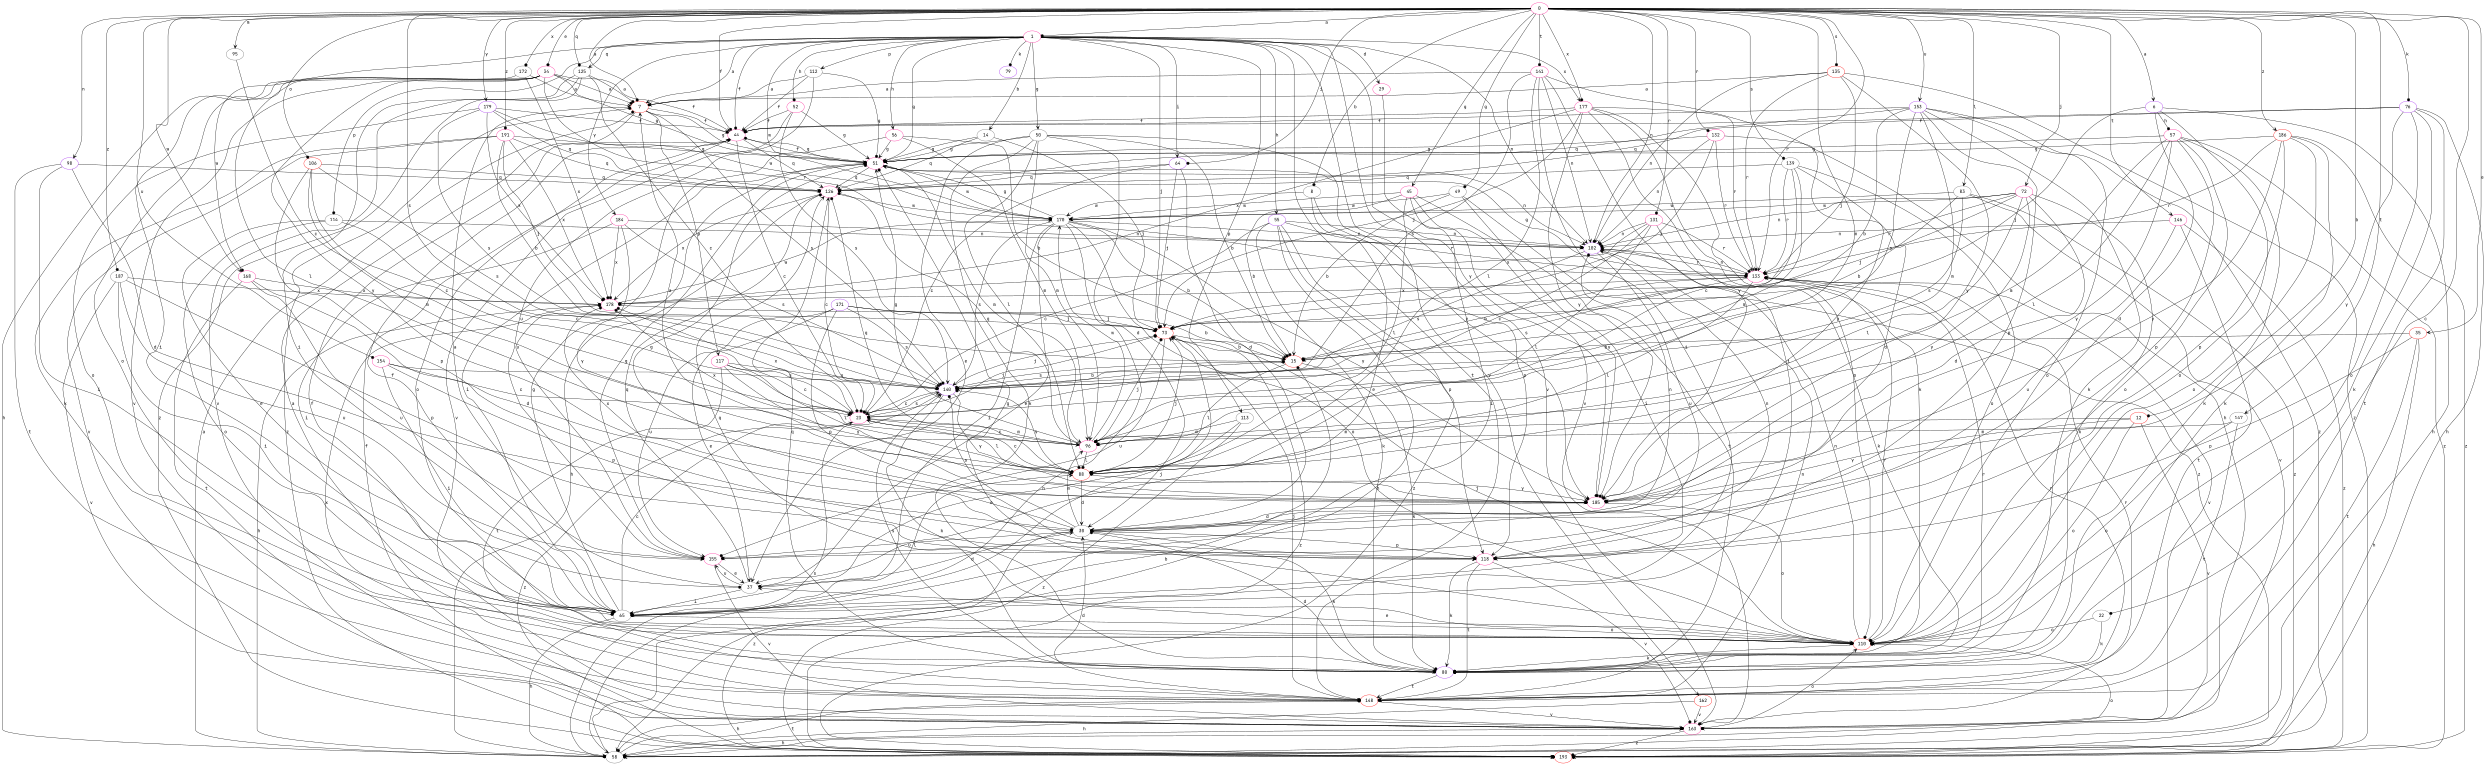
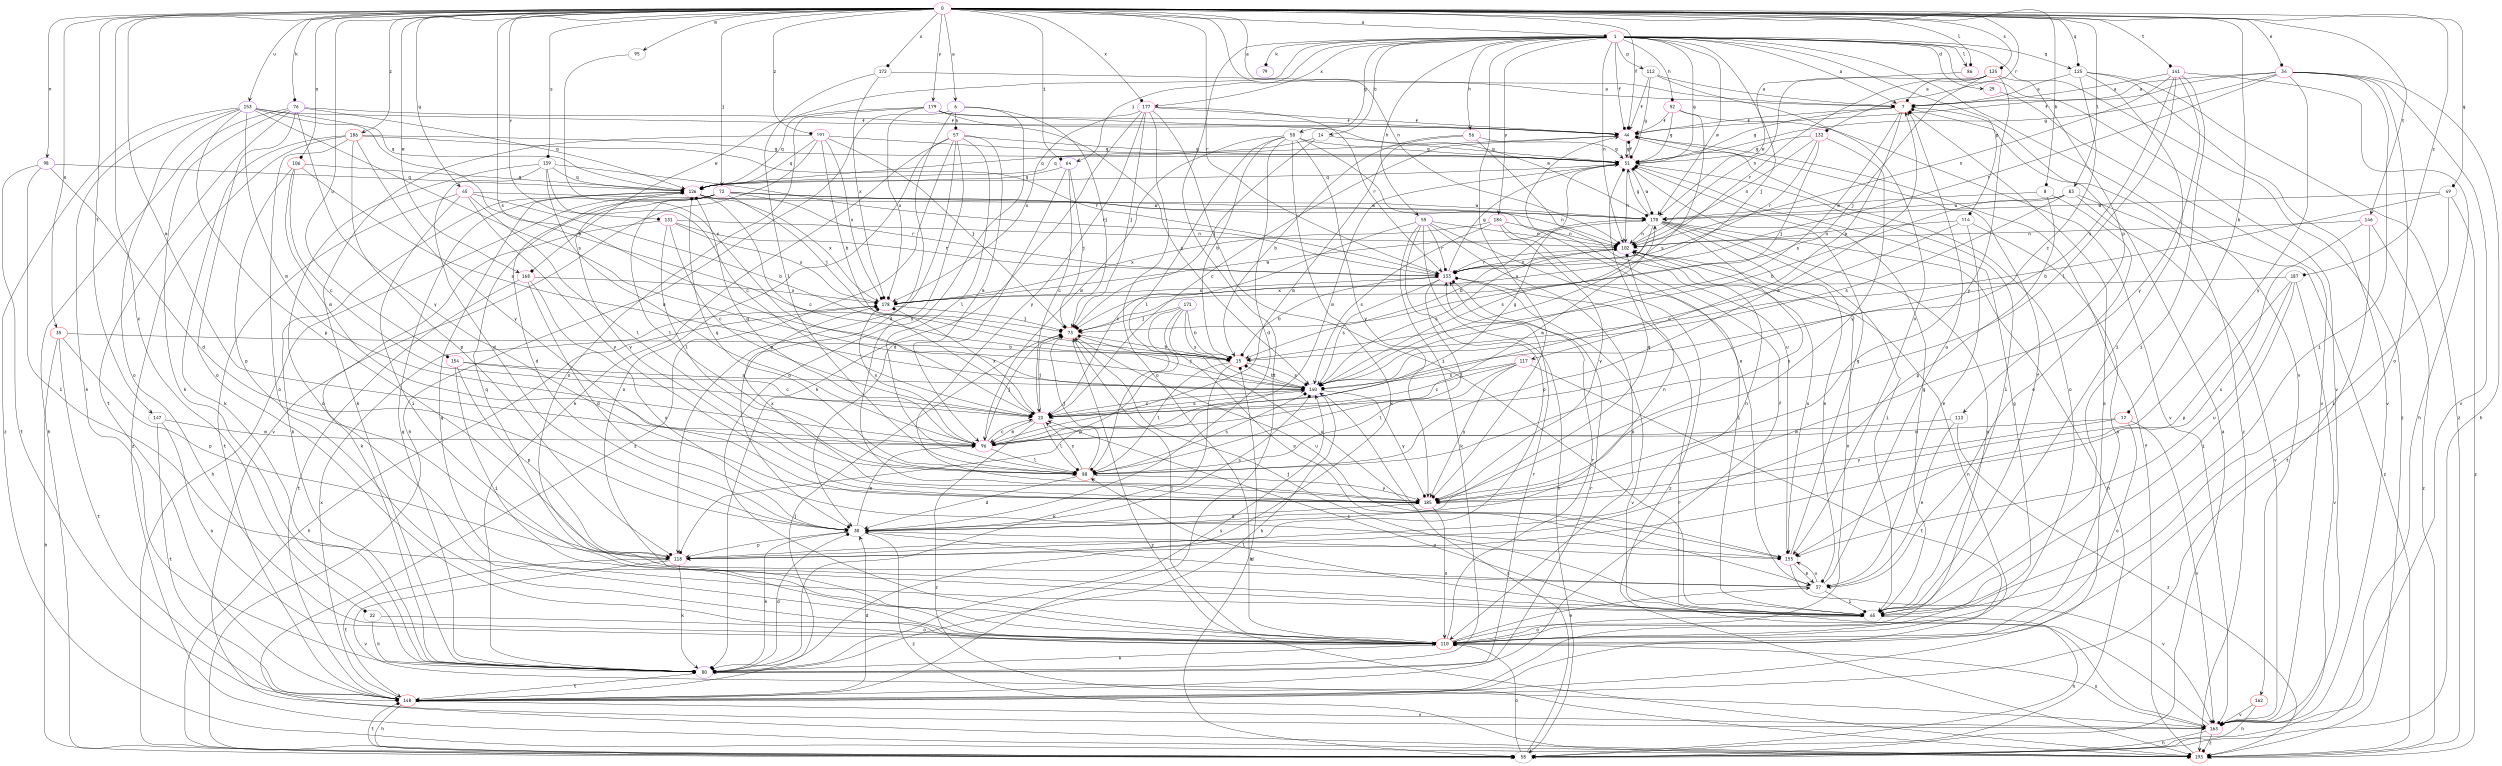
node "86": added
edge "55" -> "110": added, label "o"
